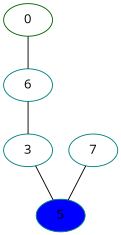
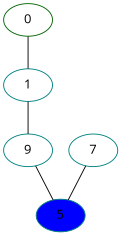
node "6": label "6" -> "1"
node "3": label "3" -> "9"
